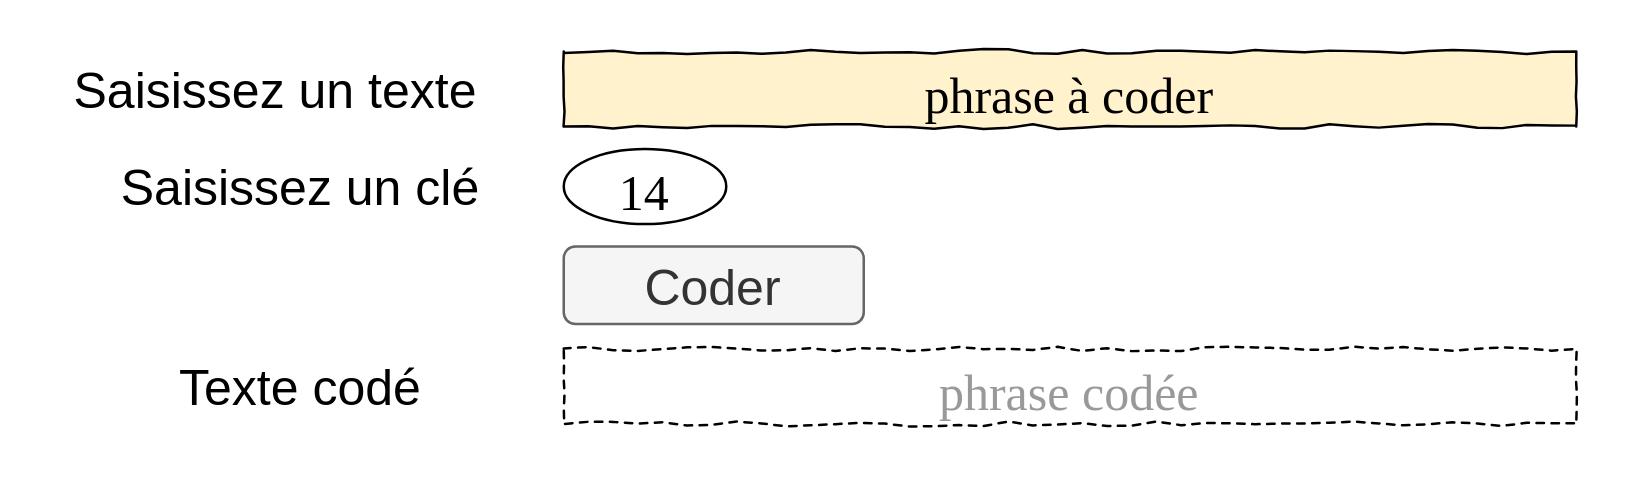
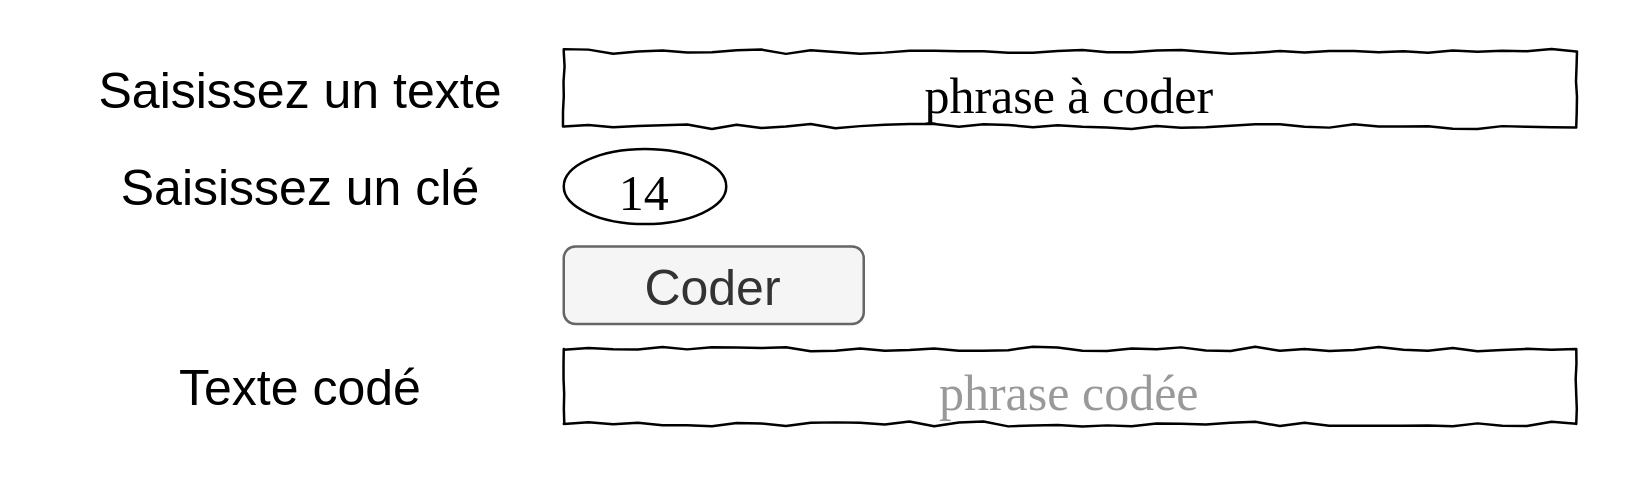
node "Saisissez un texte": moved (276, 89) -> (301, 89)
node "phrase à coder": fillcolor #fff2cc -> #ffffff
node "phrase codée": style dashed -> solid
